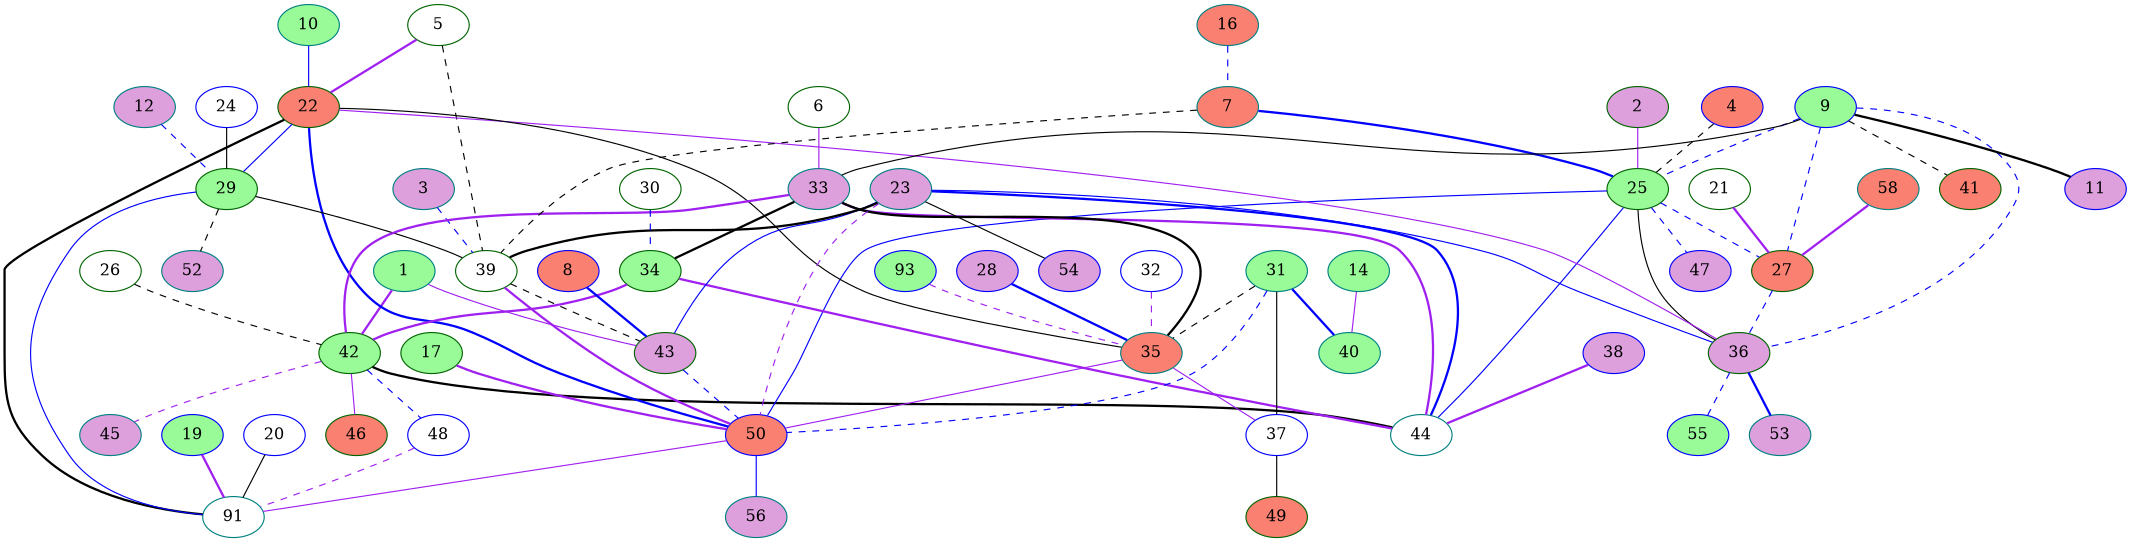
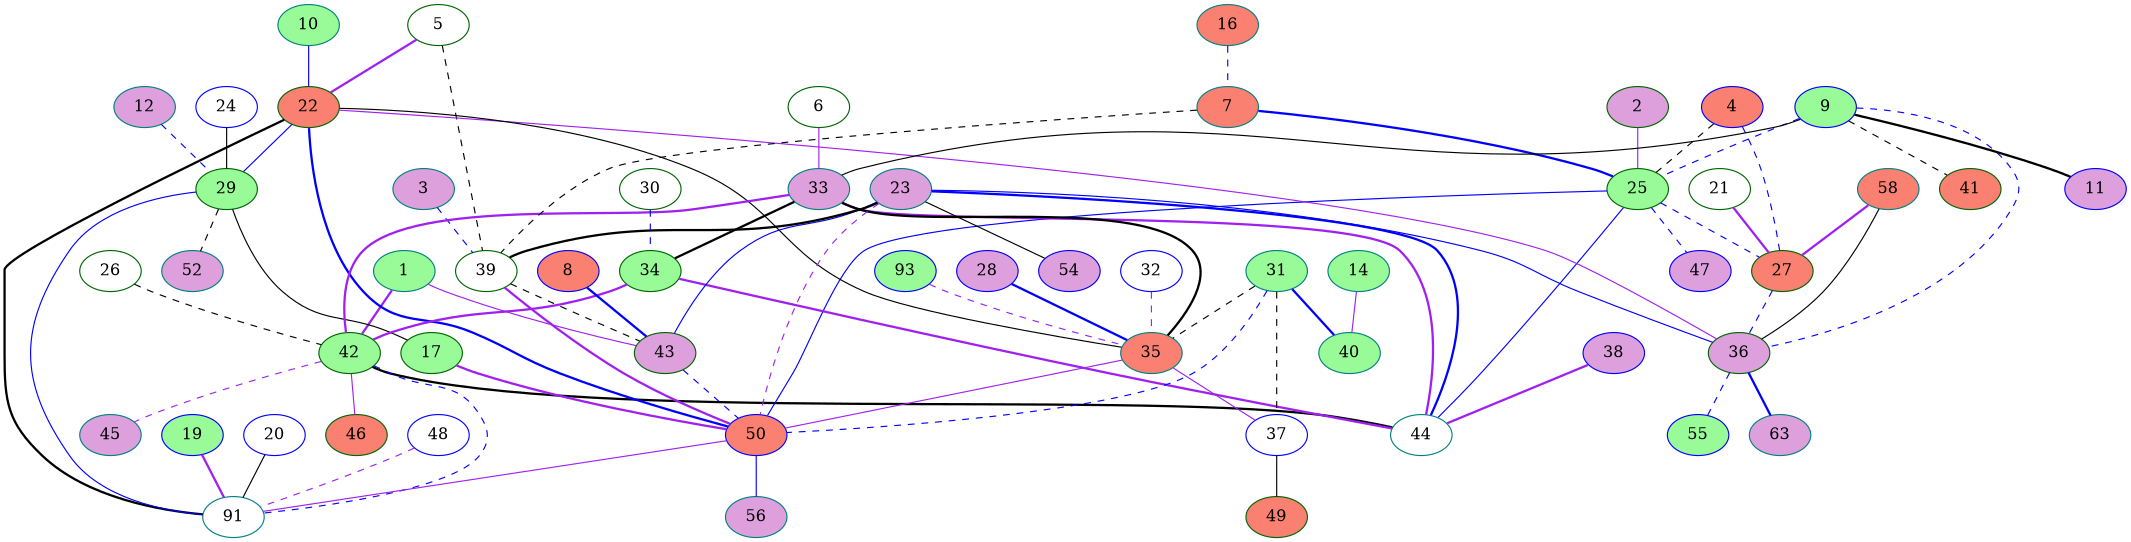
edge "9" -- "27": now "4" -- "27"
edge "29" -- "39": now "29" -- "17"
edge "25" -- "36": now "58" -- "36"
edge "31" -- "37": style solid -> dashed
edge "42" -- "48": now "42" -- "91"
node "53": label "53" -> "63"
